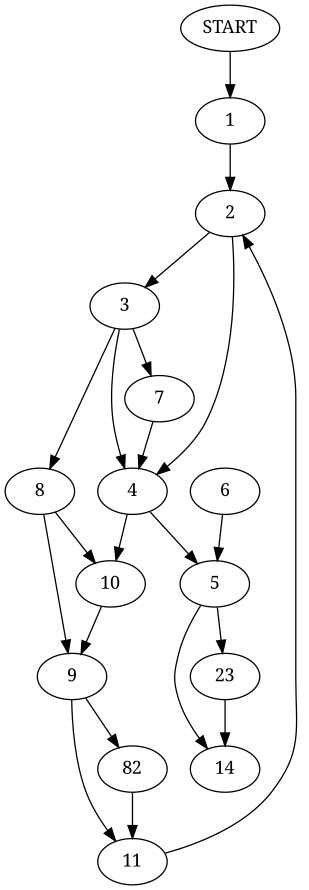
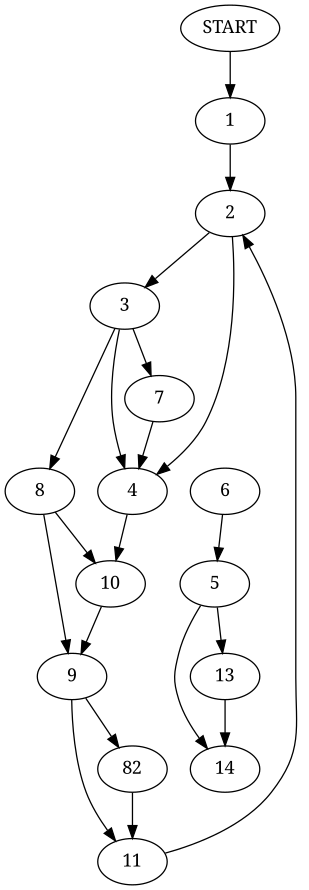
edge "4" -> "5": removed
node "23": label "23" -> "13"
